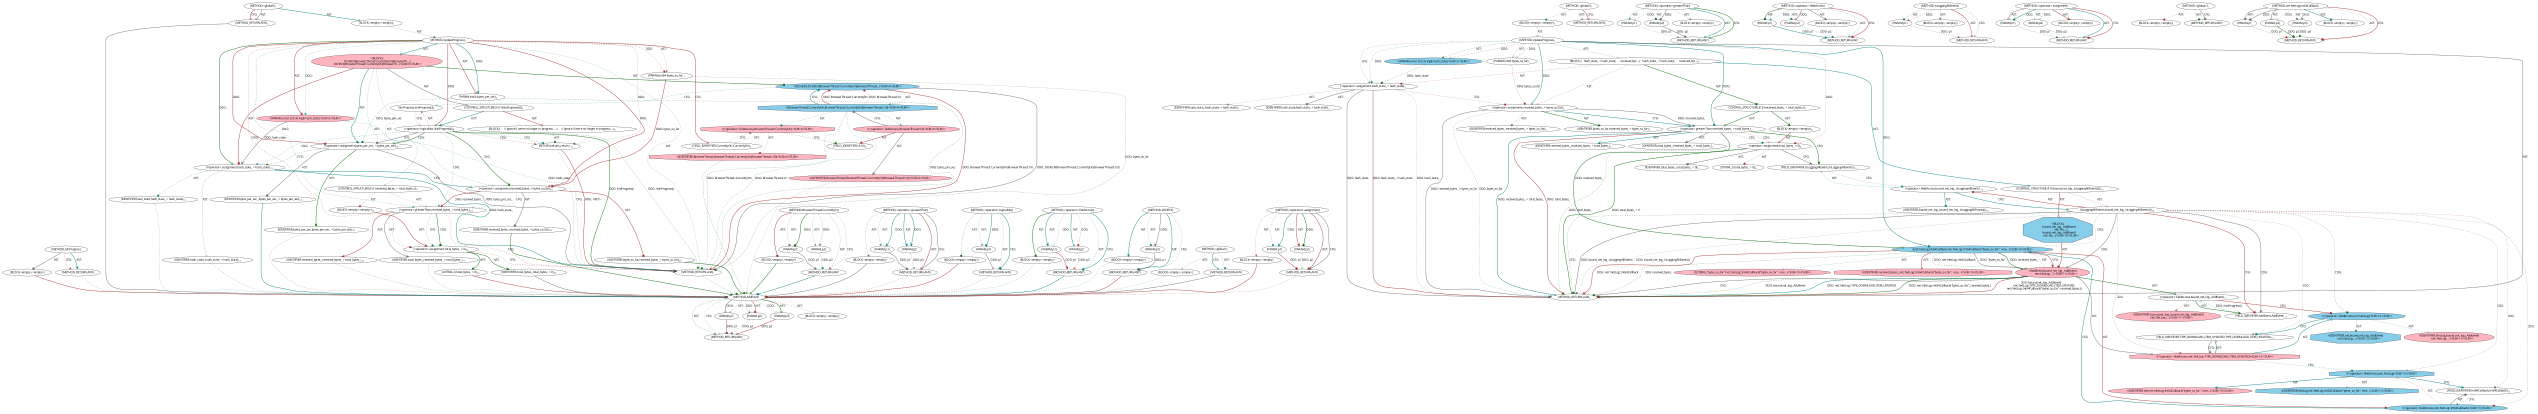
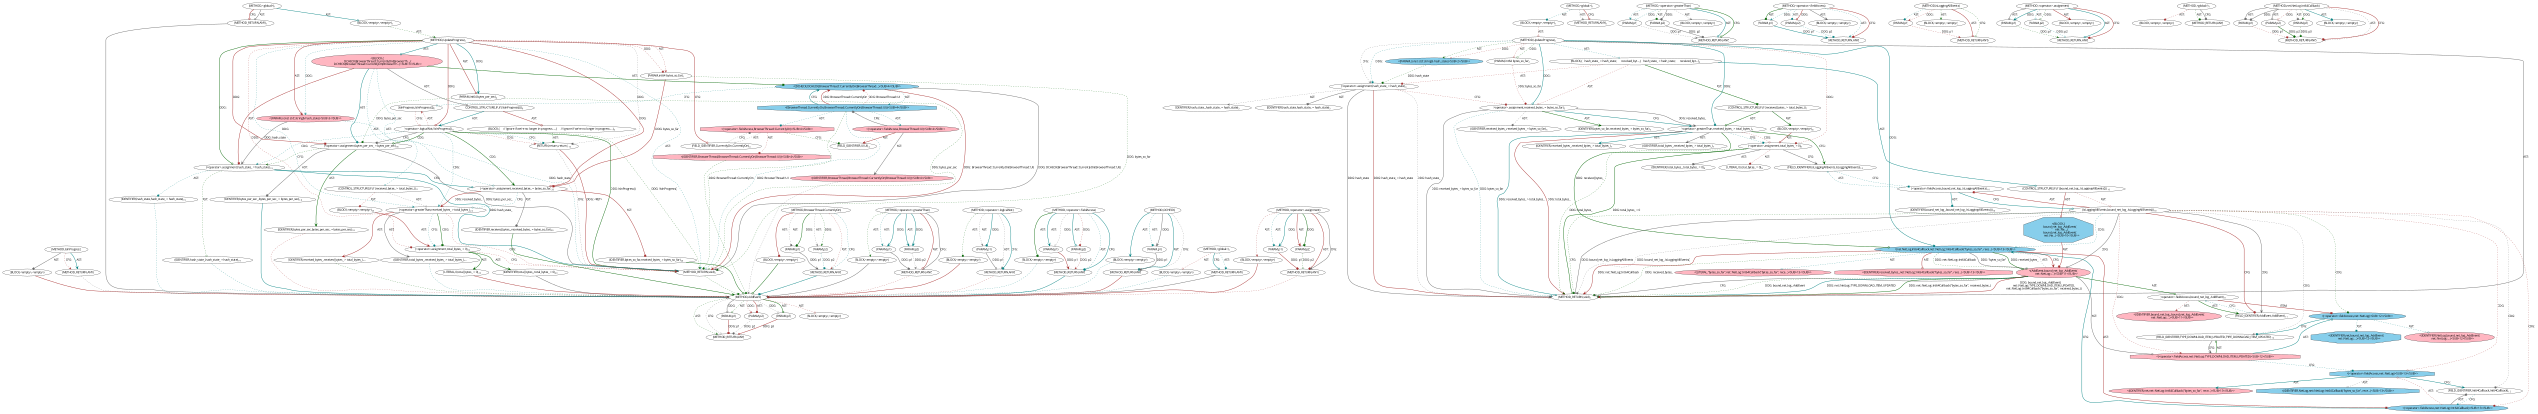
edge "(FIELD_IDENTIFIER,AddEvent,AddEvent)" -> "(<operator>.fieldAccess,bound_net_log_.AddEvent)": label "DDG: !IsInProgress()" -> "CFG: "
edge "(<operator>.fieldAccess,bound_net_log_.AddEvent)" -> "<(<operator>.fieldAccess,net::NetLog)<SUB>12</SUB>>": label "CFG: " -> "ITEM: "
